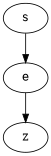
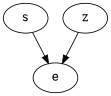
edge "e" -> "z": reversed
